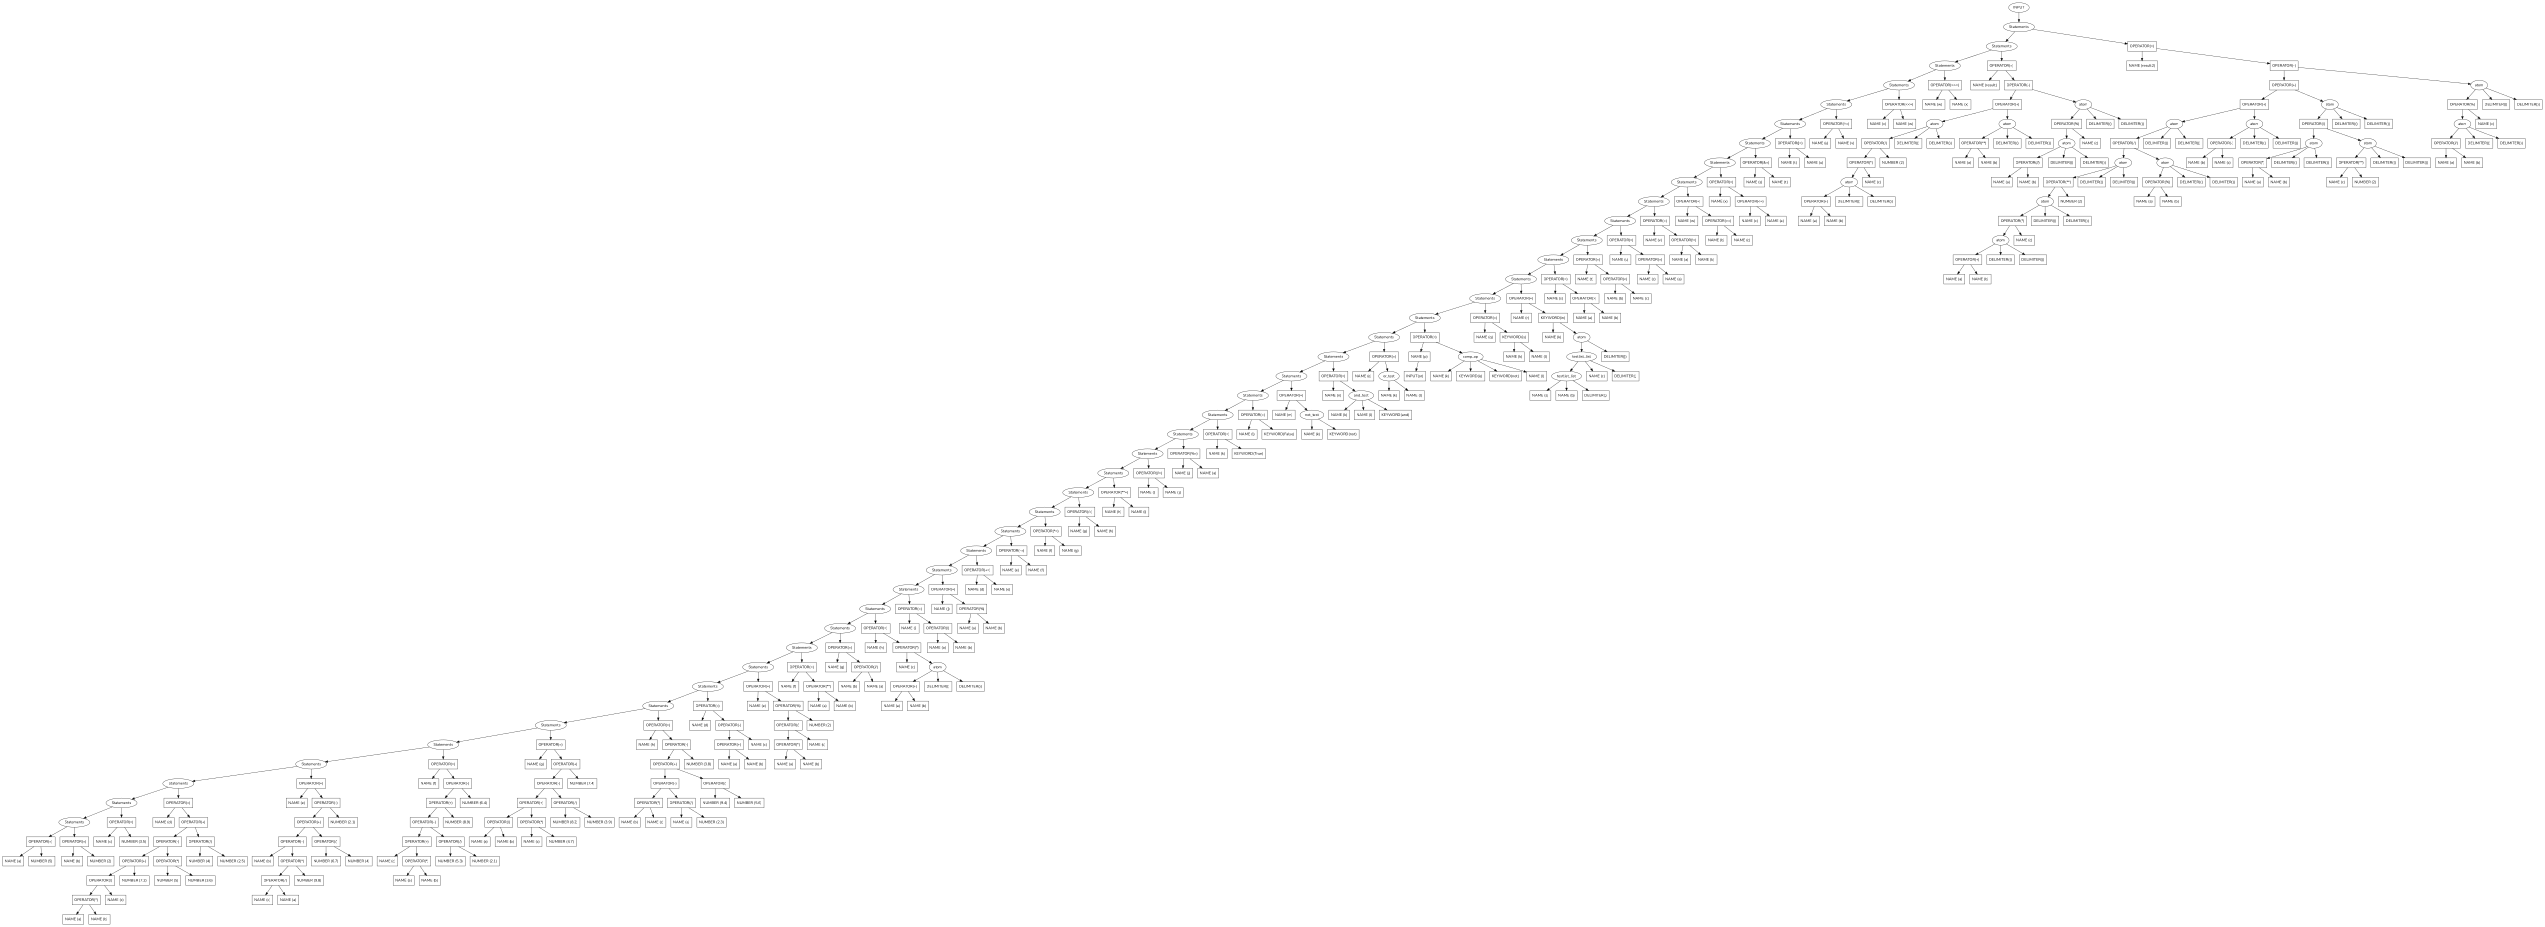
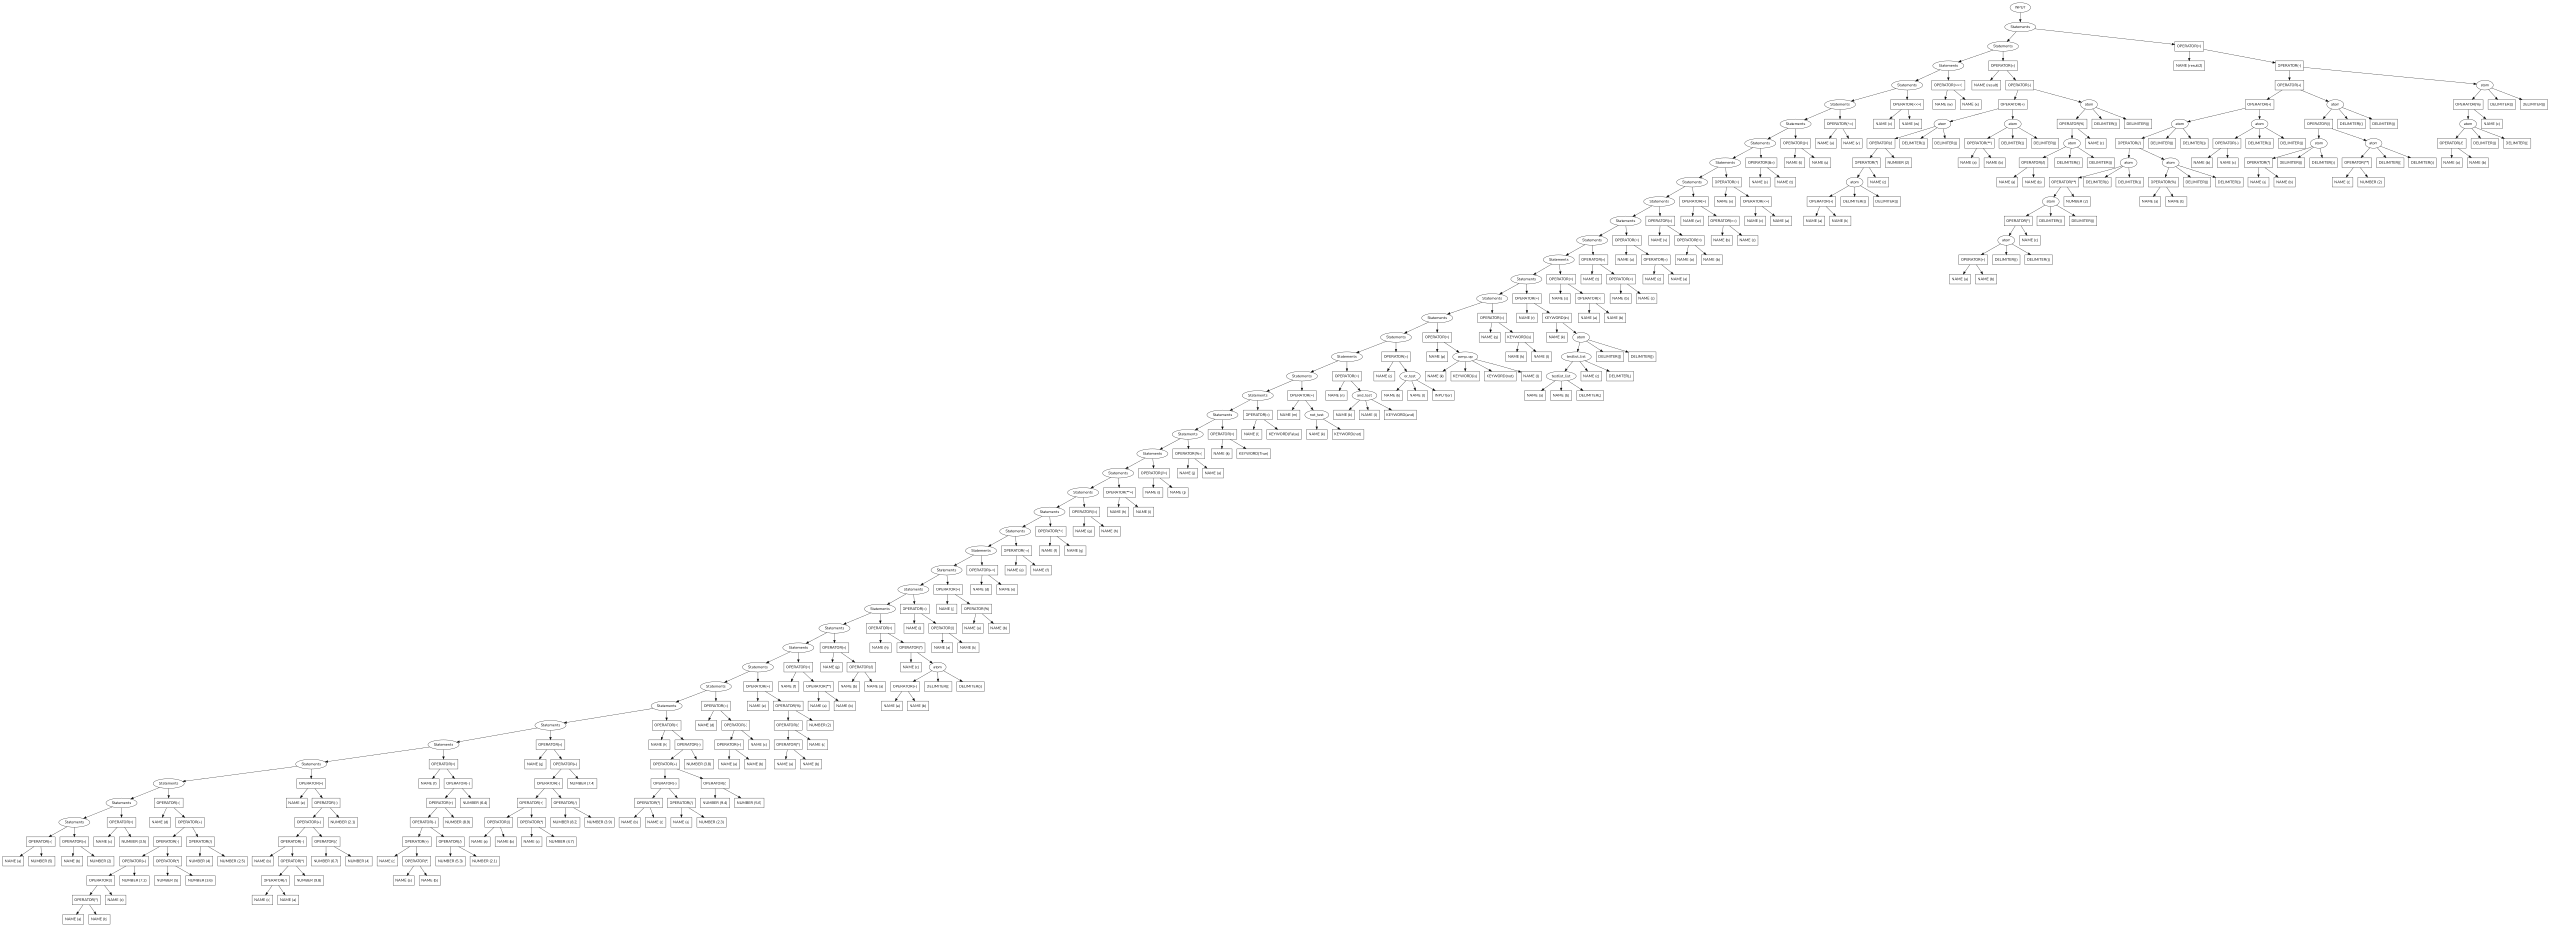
node "DELIMITER([)": added
edge "NAME (p)" -> "INPUT(or)": now "or_test" -> "INPUT(or)"
